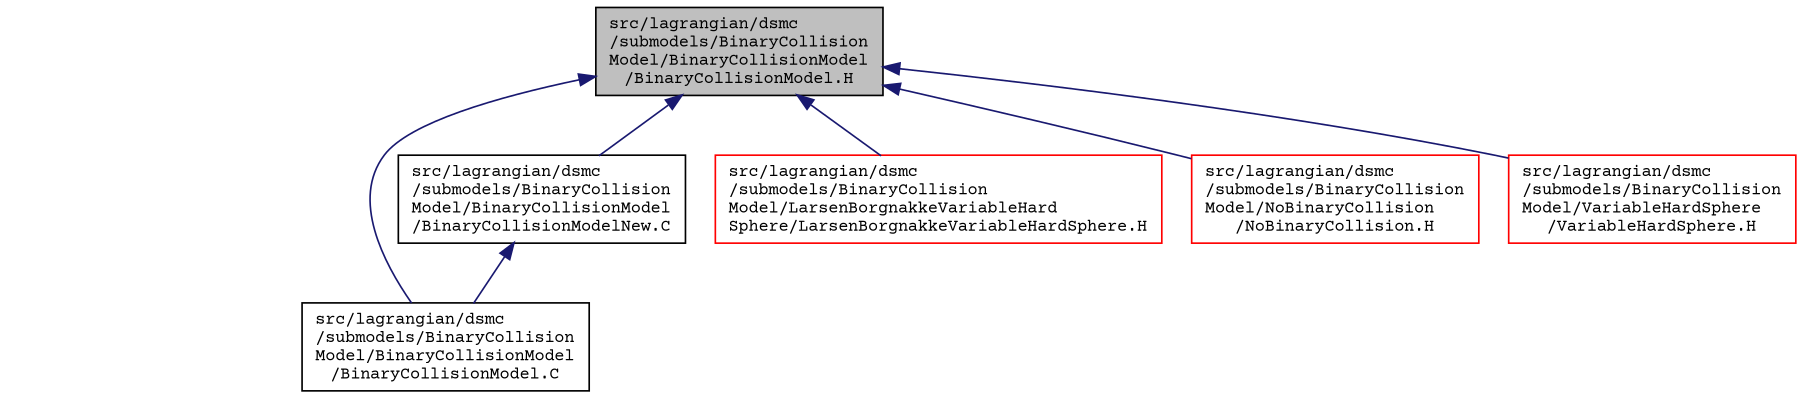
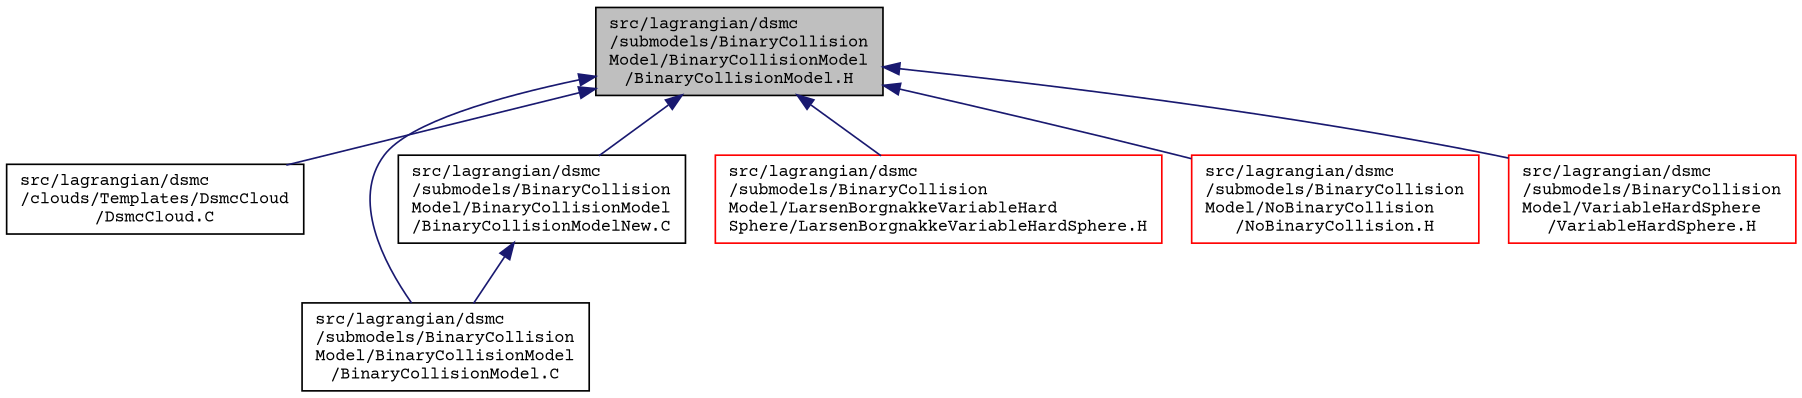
node "src/lagrangian/dsmc /clouds/Templates/DsmcCloud /DsmcCloud.C": added
